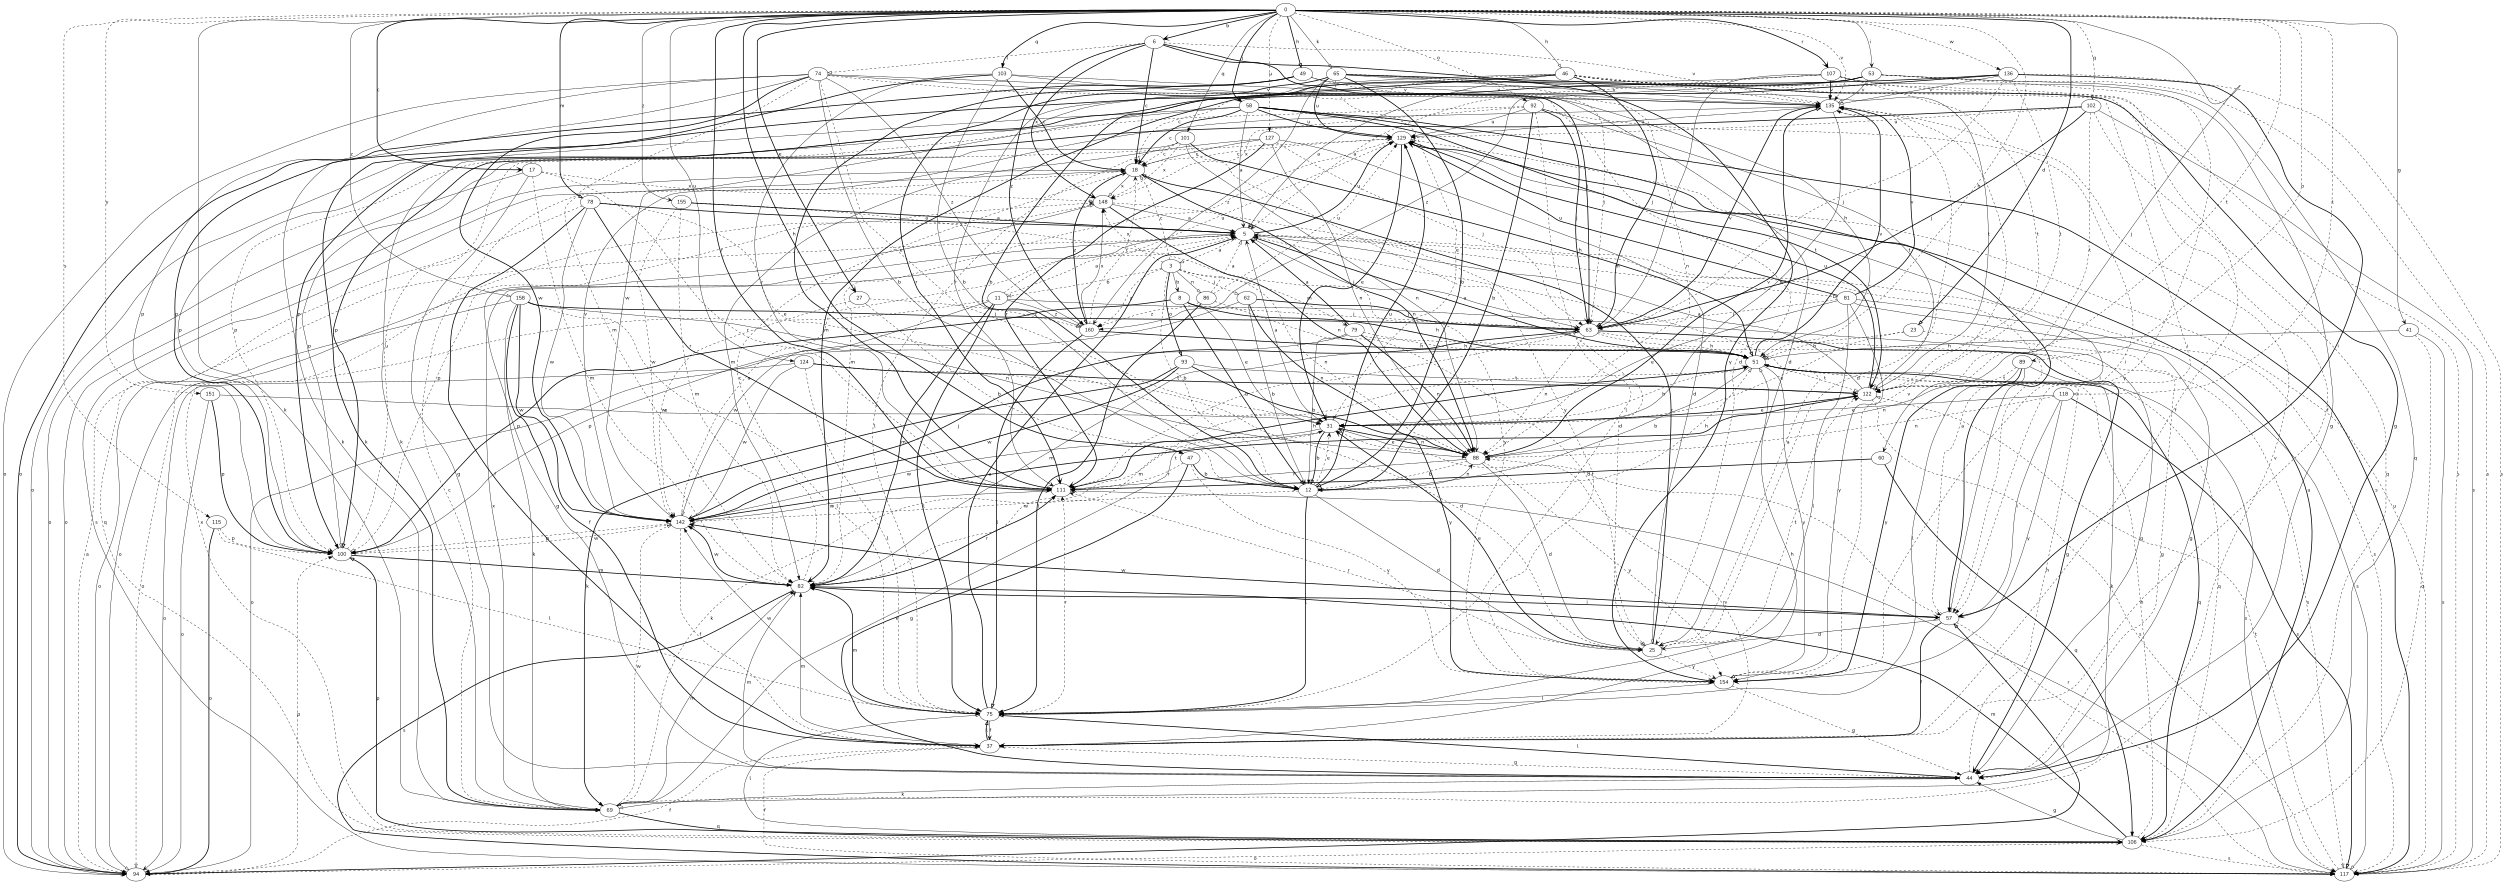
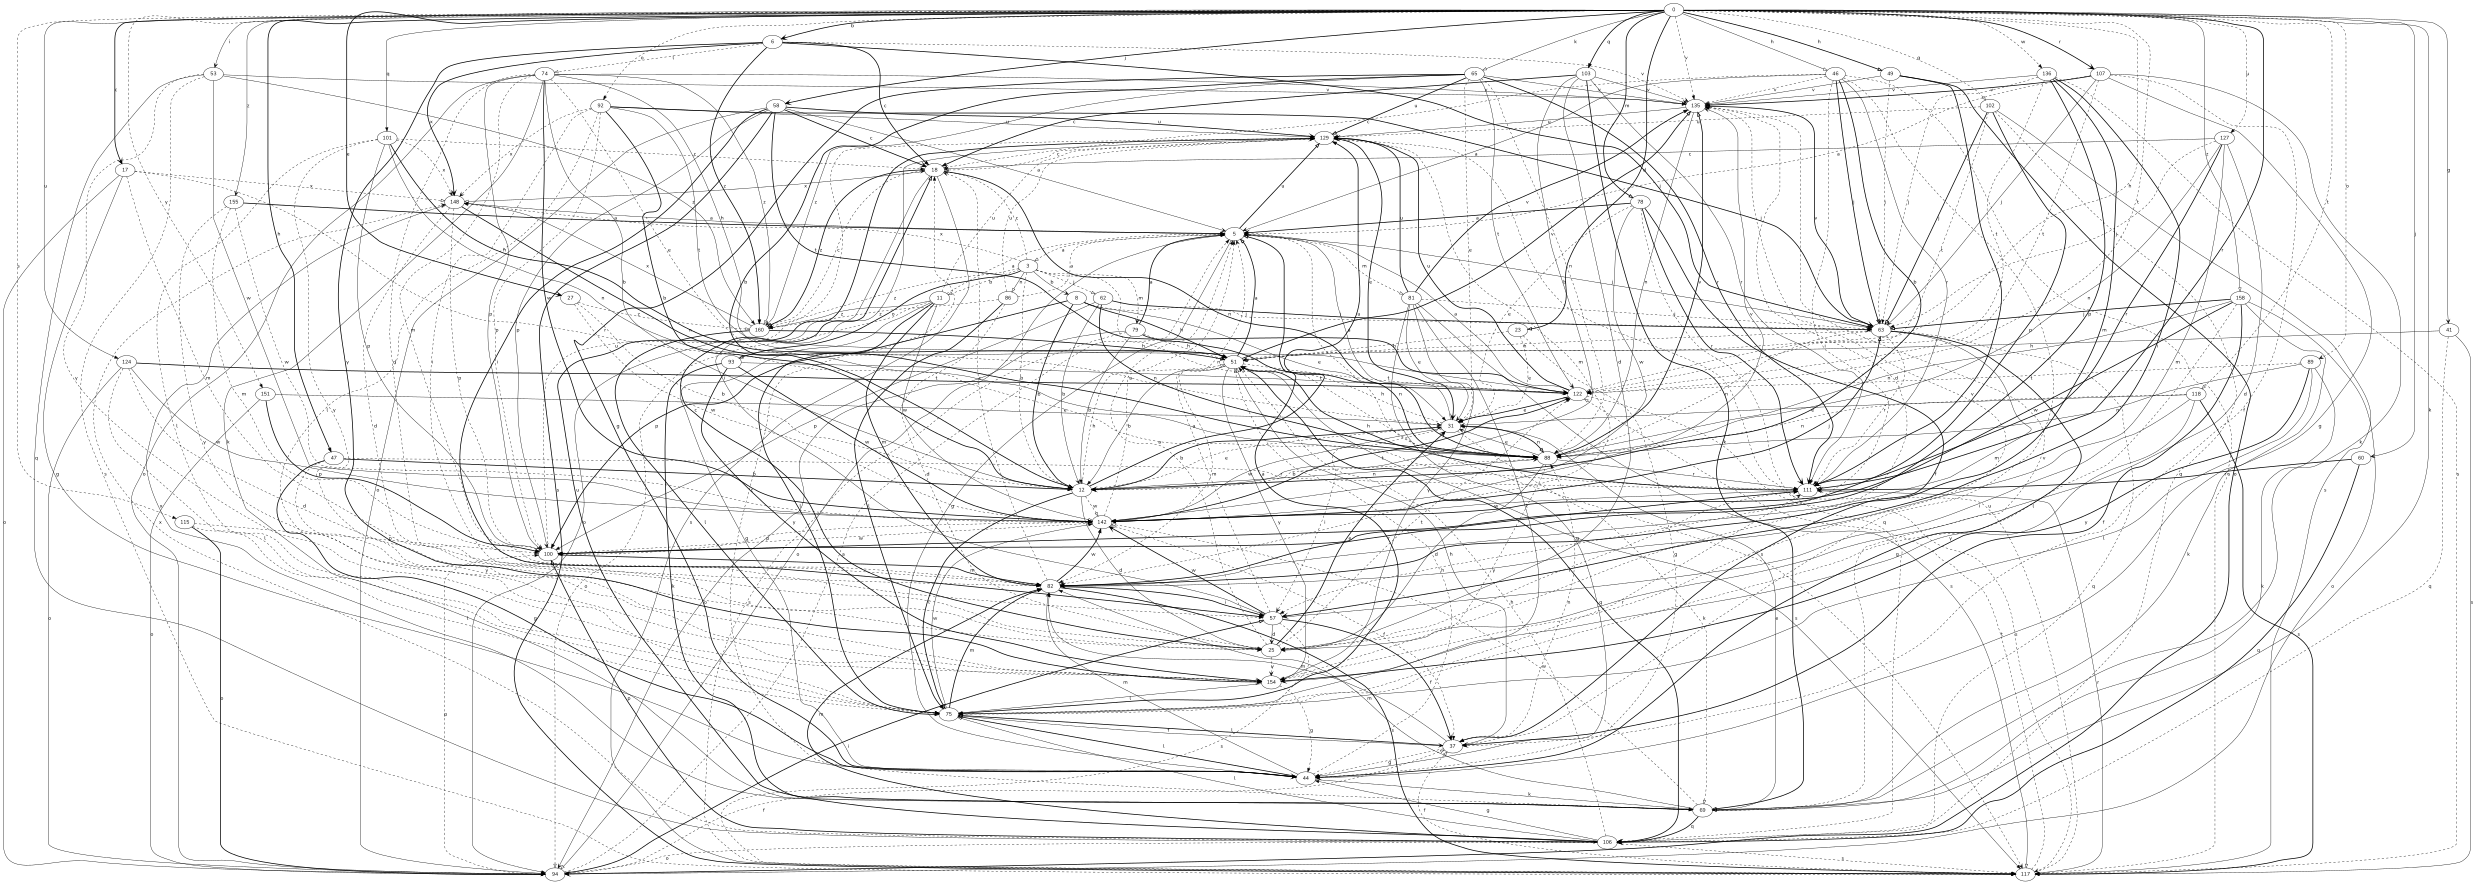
edge "53" -> "100": removed, label "p"
